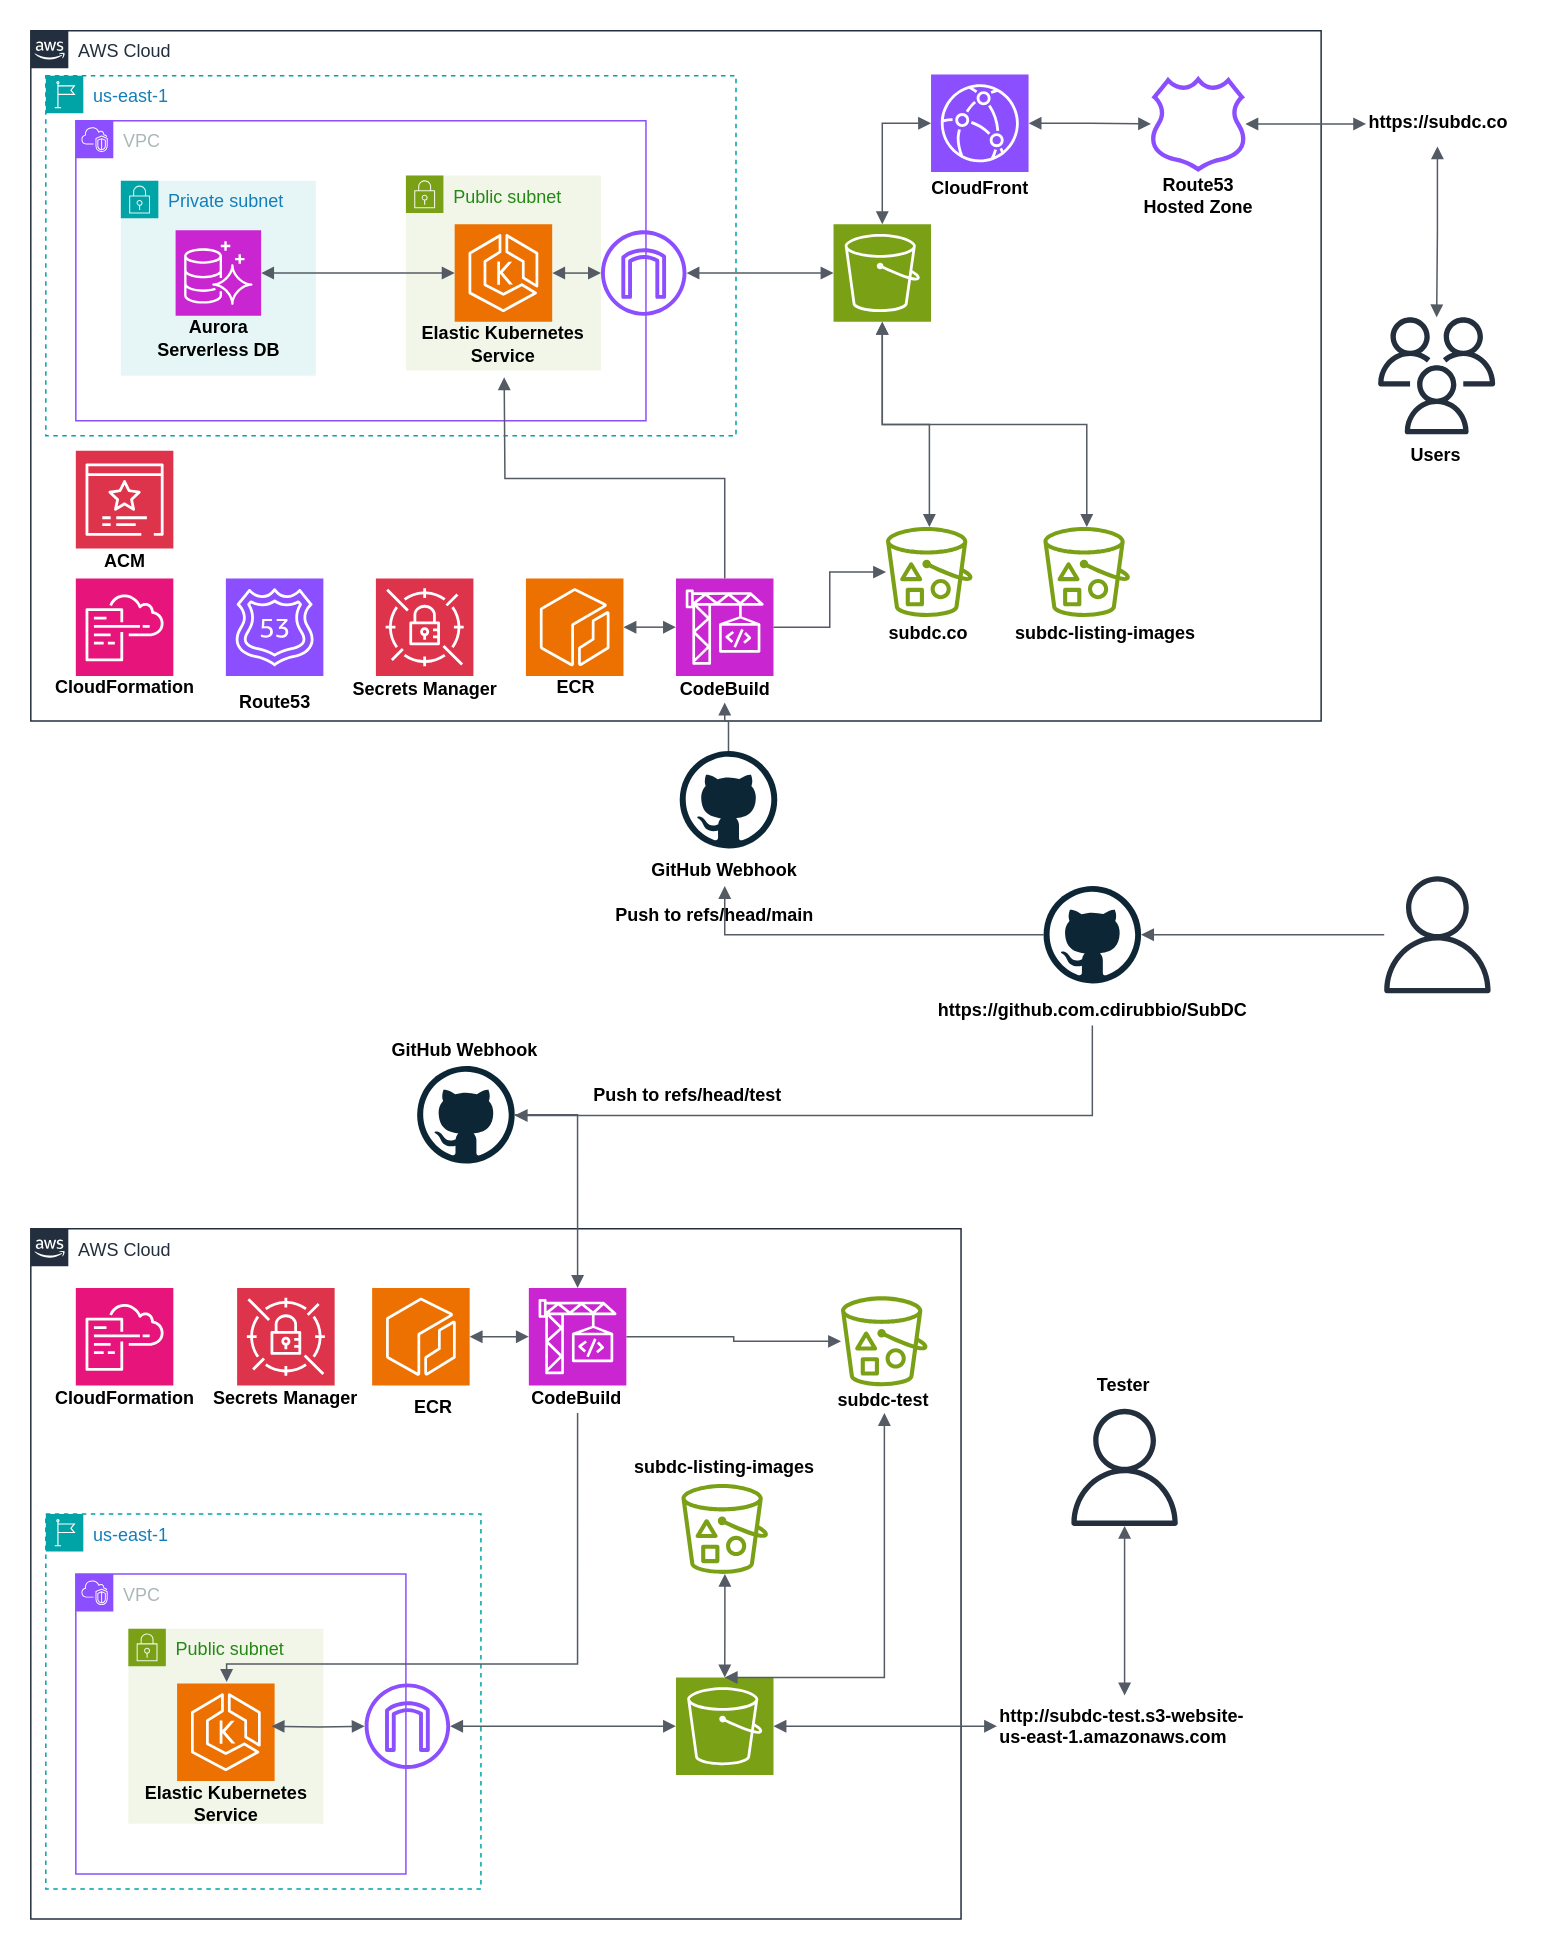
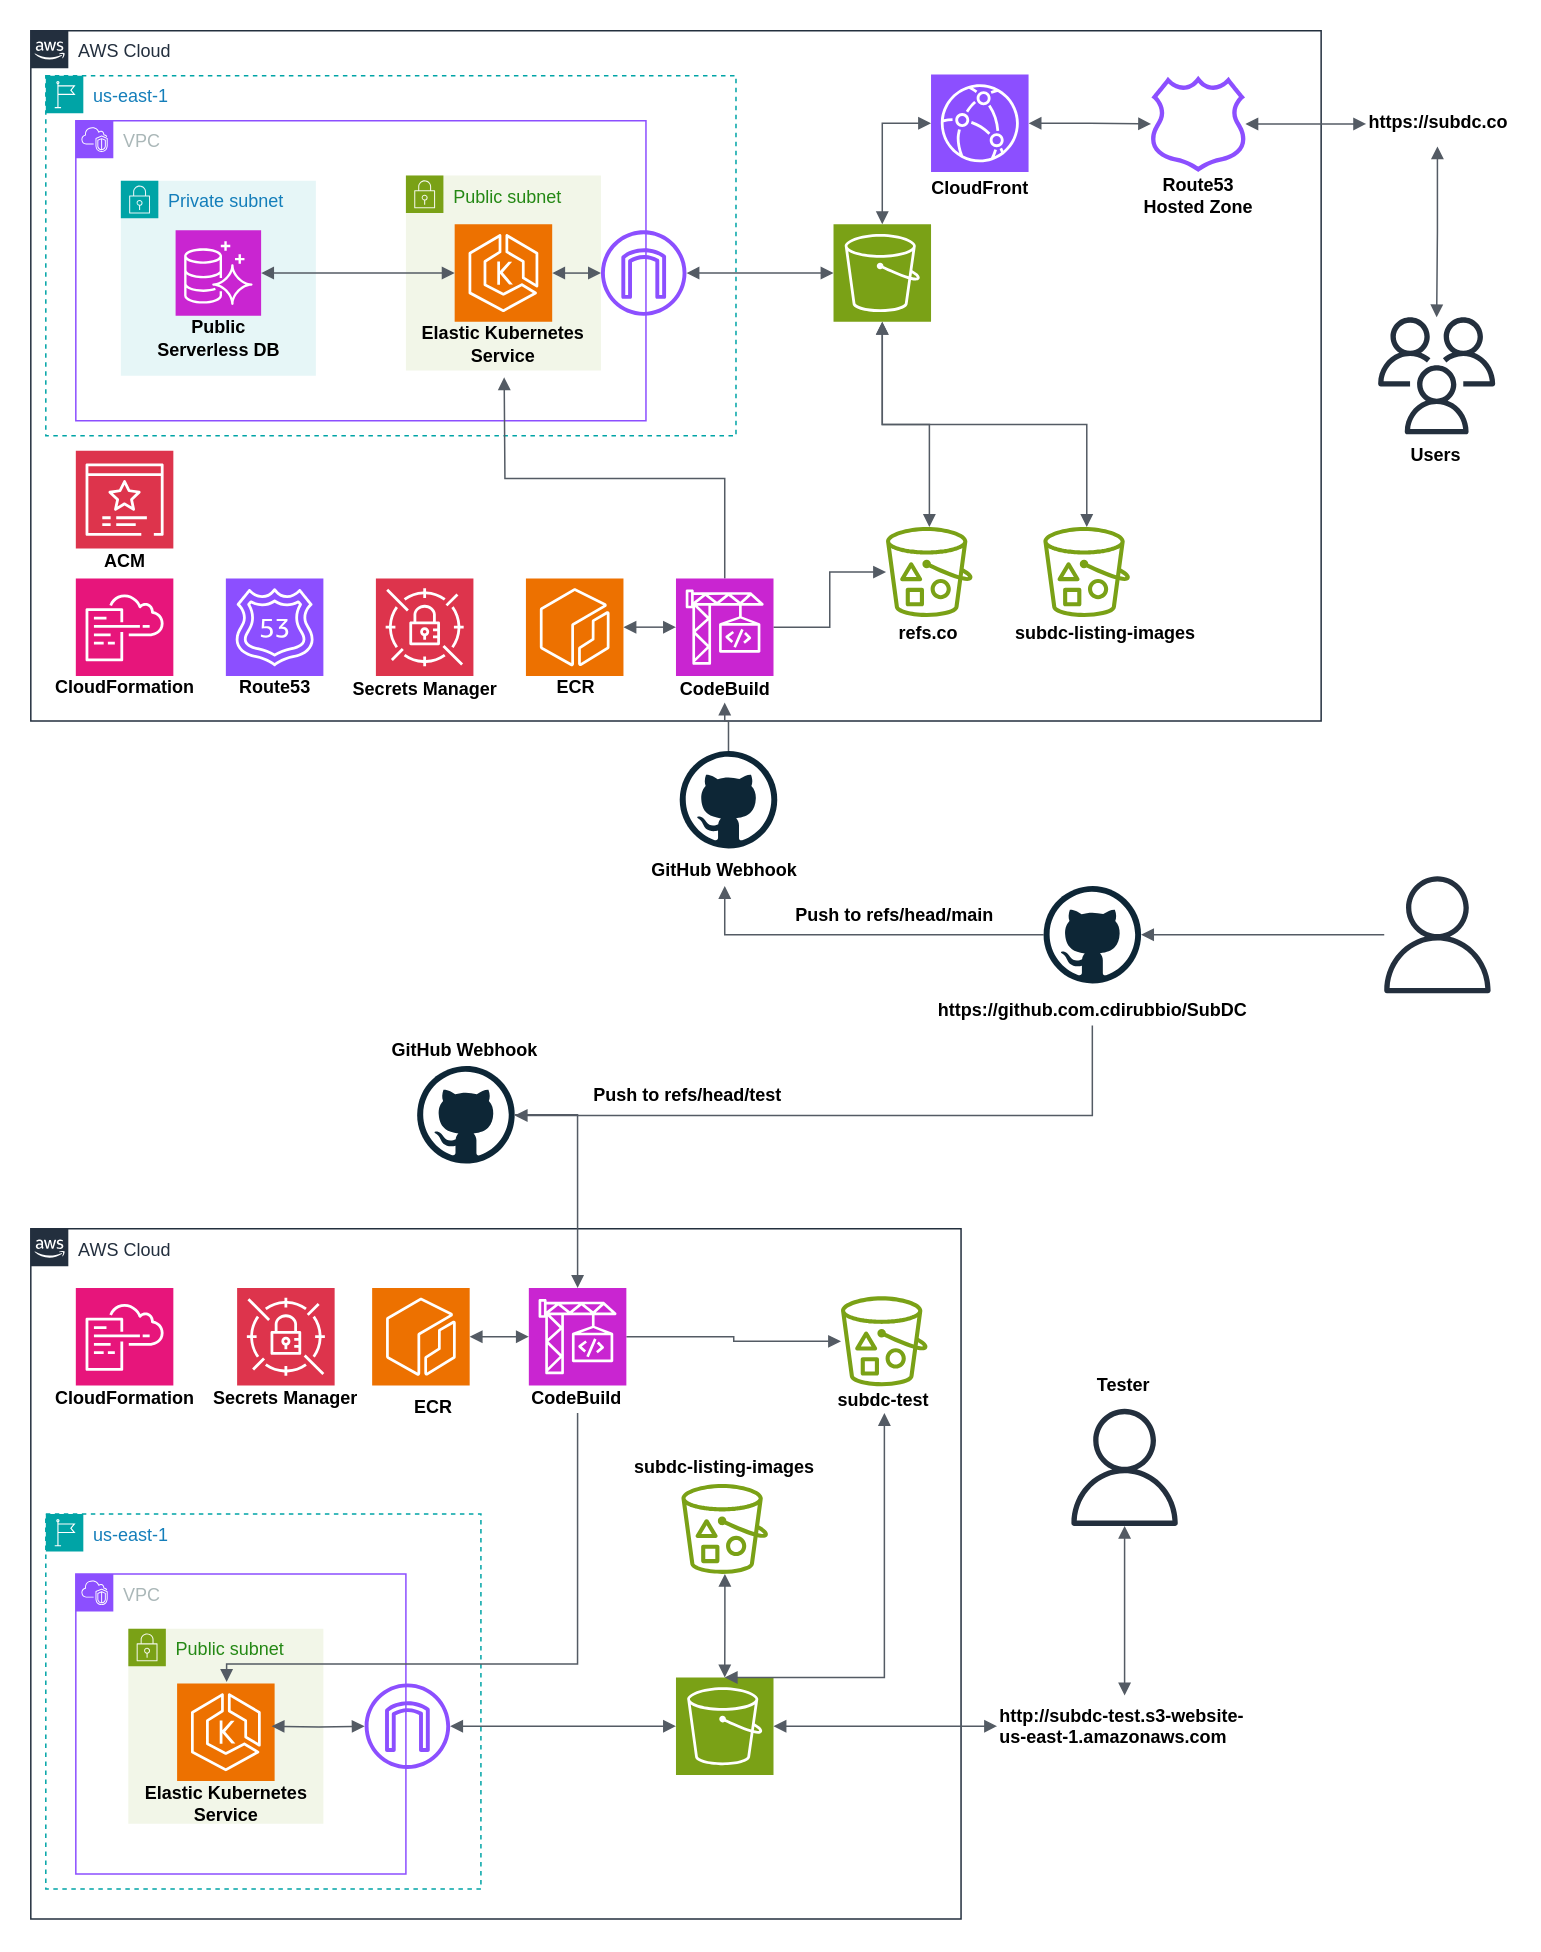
node "Aurora Serverless DB": label "Aurora Serverless DB" -> "Public Serverless DB"
node "subdc.co": label "subdc.co" -> "refs.co"
node "Route53": moved (275, 703) -> (275, 688)
node "Push to refs/head/main": moved (715, 916) -> (895, 916)
